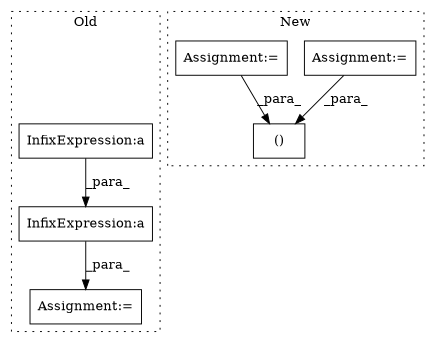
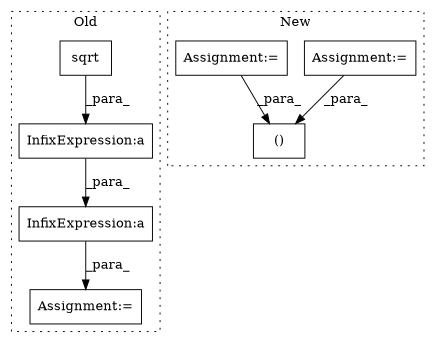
node "sqrt": added
